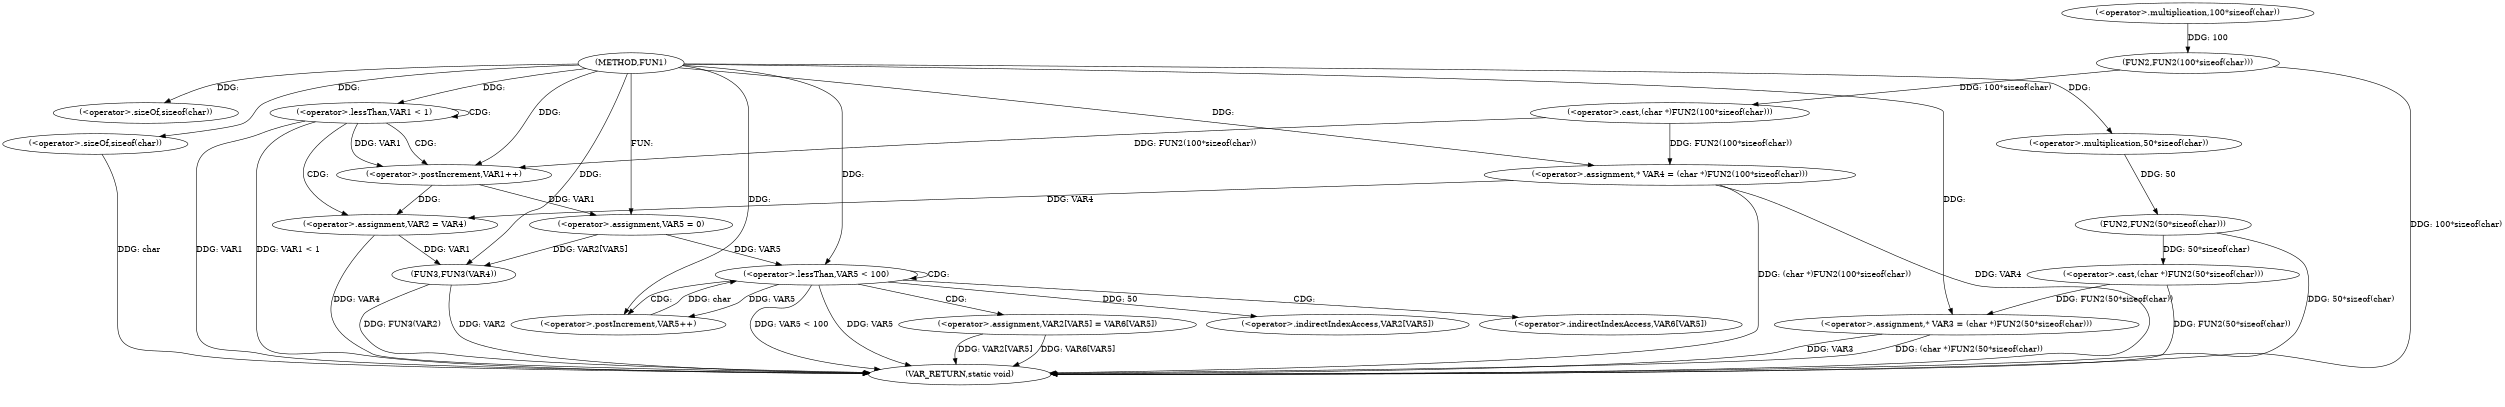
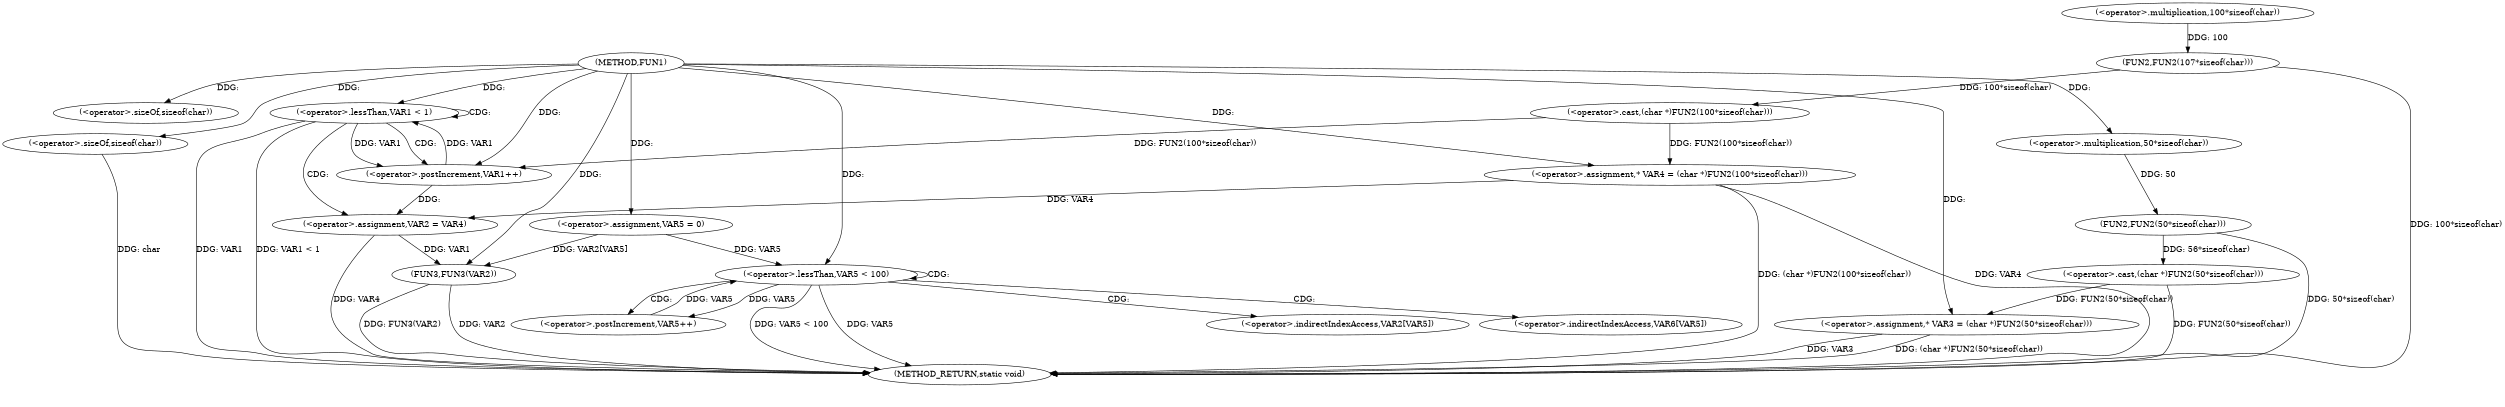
node "(FUN2,FUN2(100*sizeof(char)))": label "(FUN2,FUN2(100*sizeof(char)))" -> "(FUN2,FUN2(107*sizeof(char)))"
edge "(METHOD,FUN1)" -> "(<operator>.assignment,VAR5 = 0)": label "FUN: " -> "DDG: "
edge "(METHOD,FUN1)" -> "(<operator>.postIncrement,VAR5++)": removed, label "DDG:"
edge "(<operator>.postIncrement,VAR1++)" -> "(<operator>.assignment,VAR5 = 0)": now "(<operator>.postIncrement,VAR1++)" -> "(<operator>.lessThan,VAR1 < 1)"
edge "(FUN2,FUN2(50*sizeof(char)))" -> "(<operator>.cast,(char *)FUN2(50*sizeof(char)))": label "DDG: 50*sizeof(char)" -> "DDG: 56*sizeof(char)"
node "(FUN3,FUN3(VAR4))": label "(FUN3,FUN3(VAR4))" -> "(FUN3,FUN3(VAR2))"
edge "(<operator>.postIncrement,VAR5++)" -> "(<operator>.lessThan,VAR5 < 100)": label "DDG: char" -> "DDG: VAR5"
edge "(<operator>.lessThan,VAR5 < 100)" -> "(<operator>.indirectIndexAccess,VAR2[VAR5])": label "DDG: 50" -> "CDG: "
node "(<operator>.assignment,VAR2[VAR5] = VAR6[VAR5])": removed
node "(VAR_RETURN,static void)": label "(VAR_RETURN,static void)" -> "(METHOD_RETURN,static void)"
